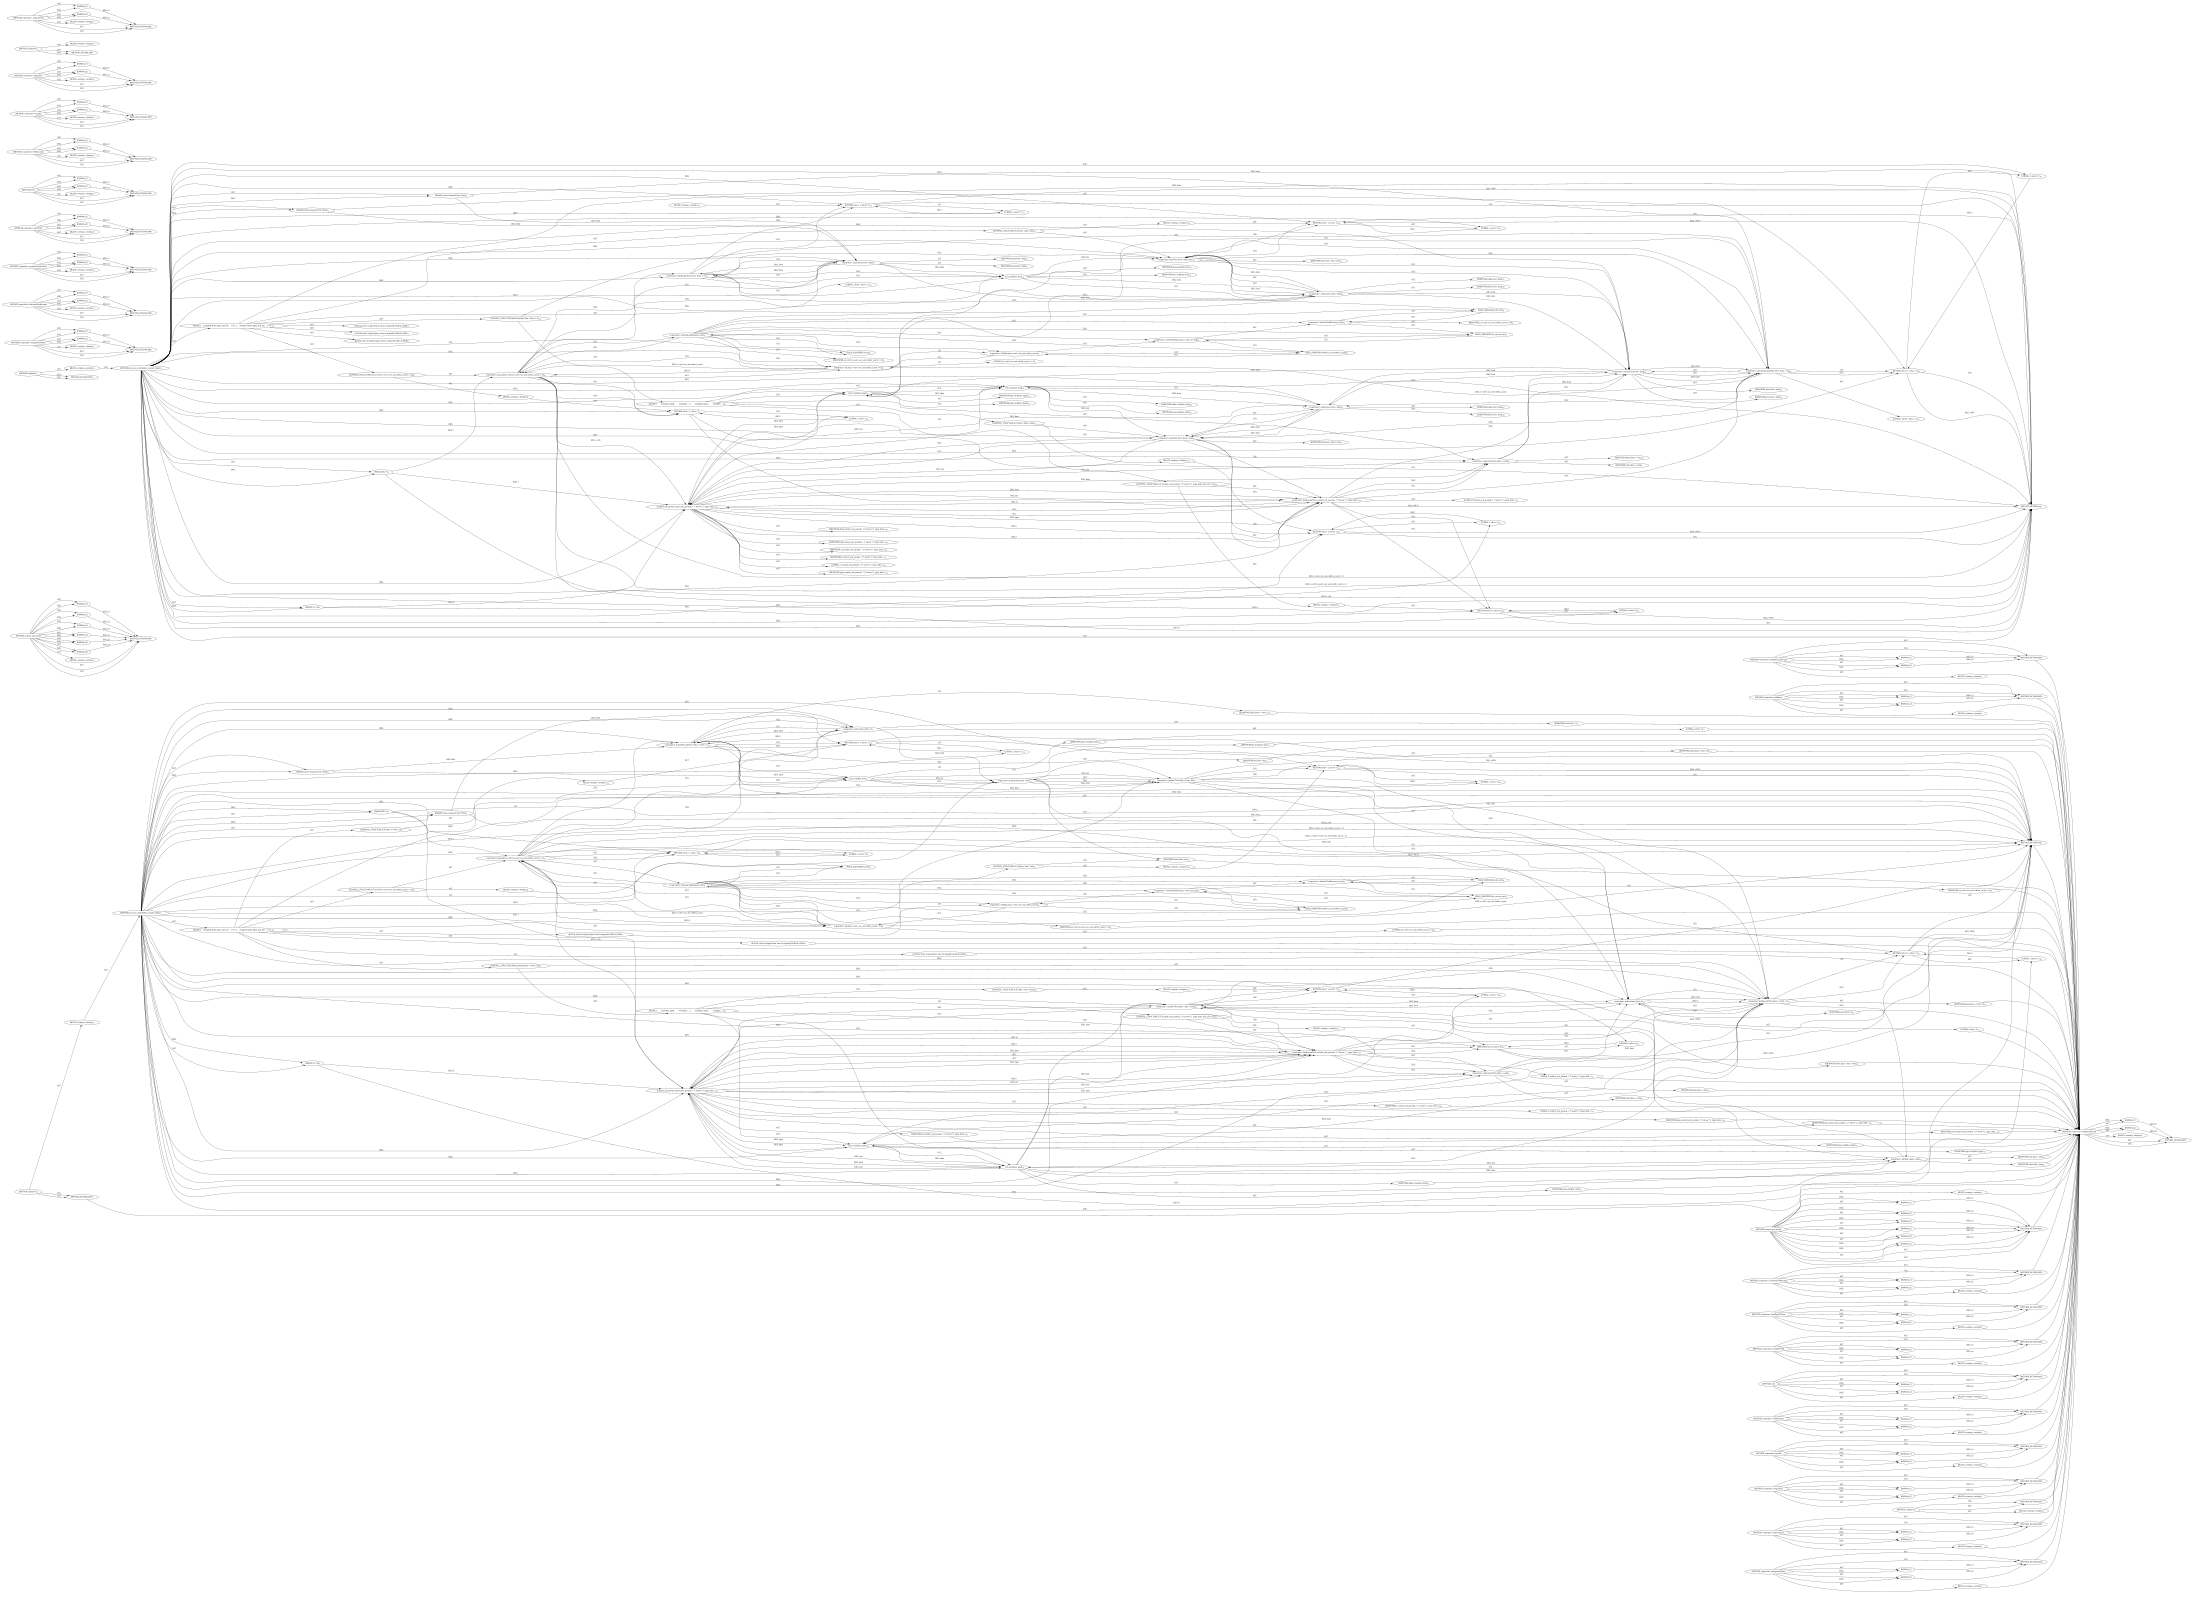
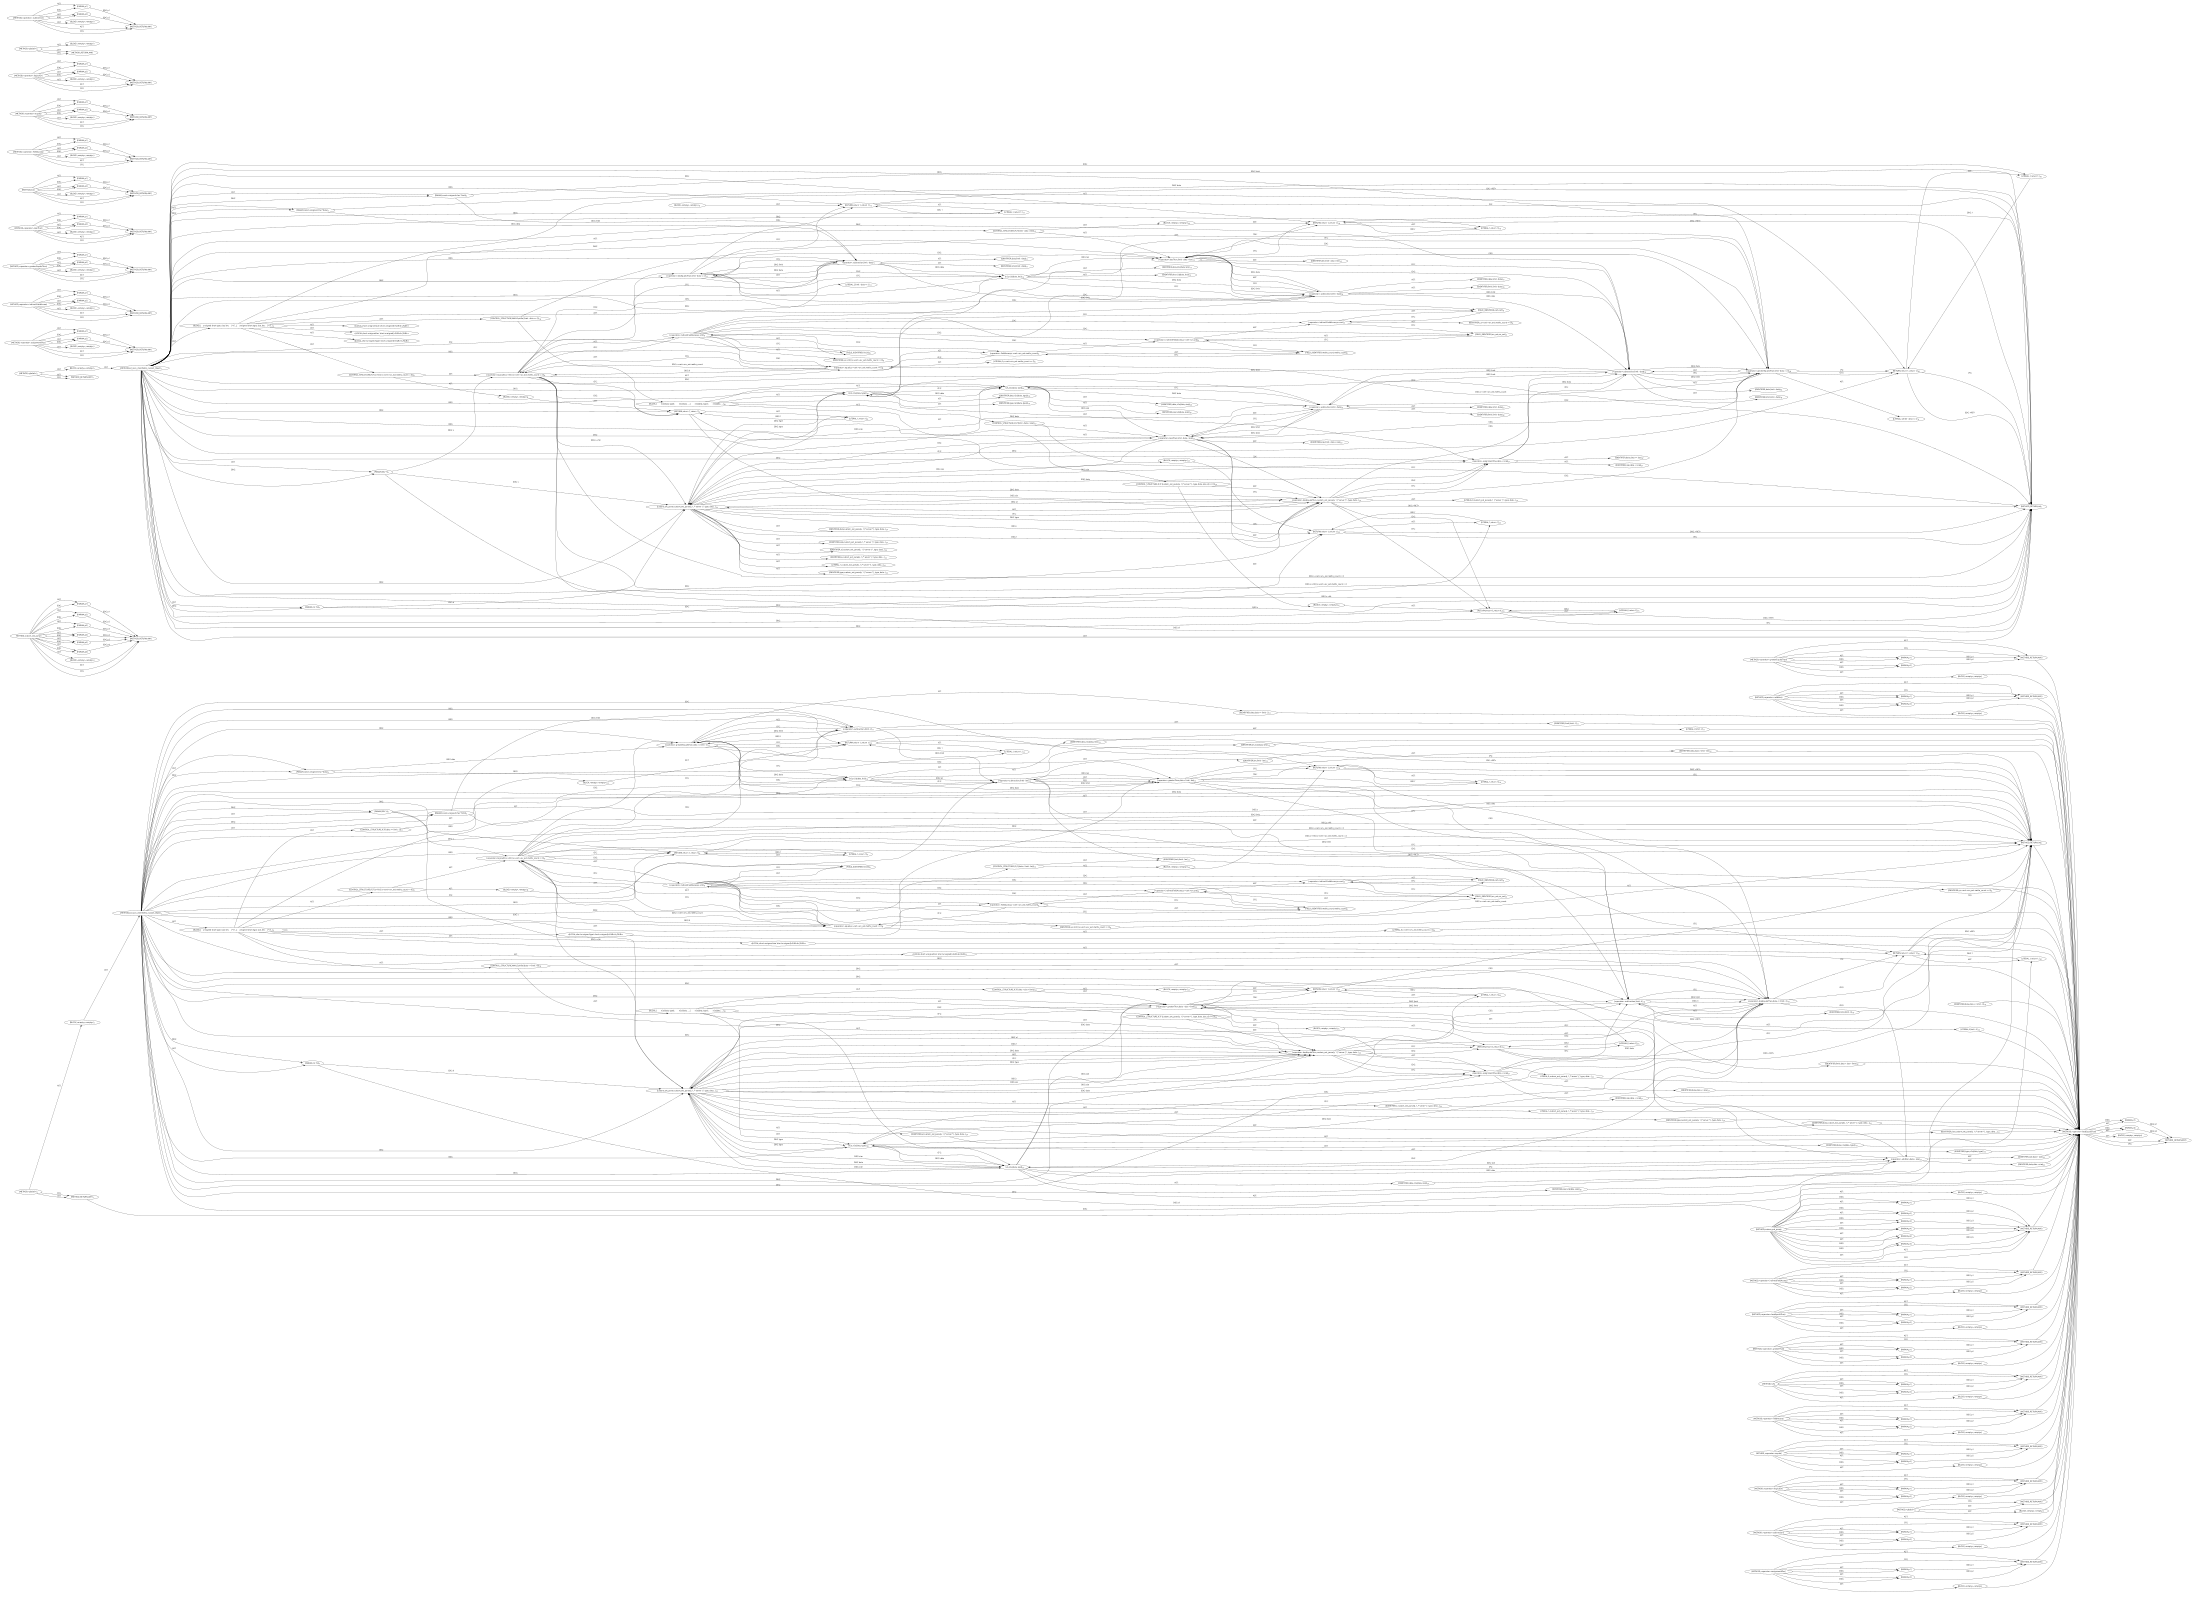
edge "(CONTROL_STRUCTURE,IF,if (data + size > limit))" -> "(<operator>.greaterThan,data + size > limit)": added, label "AST:"
edge "(<operator>.lessEqualsThan,data <= limit - 4)" -> "(IDENTIFIER,data,data <= limit - 4)": removed, label "AST:"
